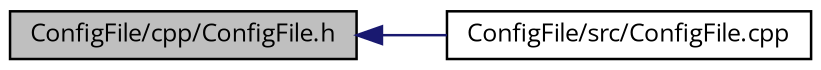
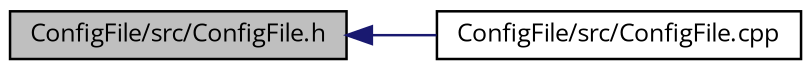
node "ConfigFile/cpp/ConfigFile.h": label "ConfigFile/cpp/ConfigFile.h" -> "ConfigFile/src/ConfigFile.h"
